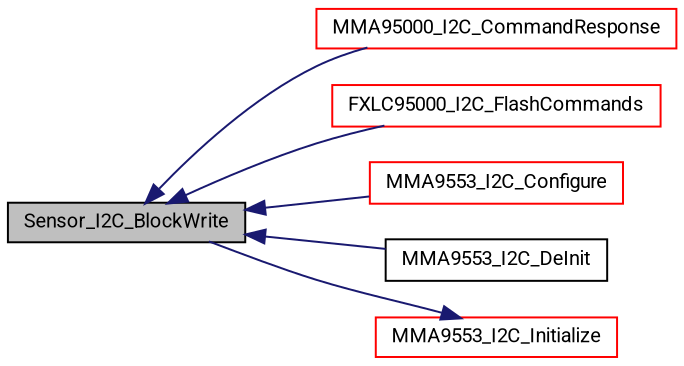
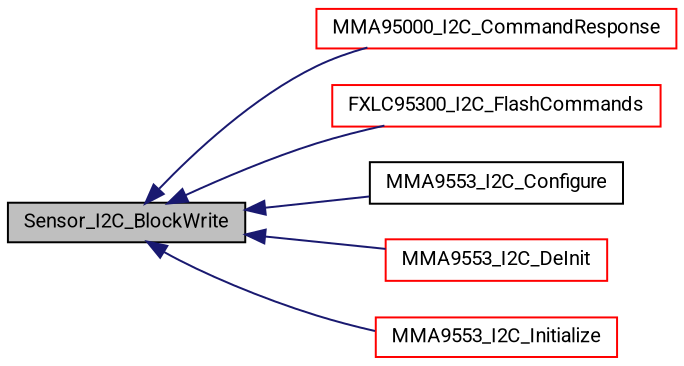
node "FXLC95000_I2C_FlashCommands": label "FXLC95000_I2C_FlashCommands" -> "FXLC95300_I2C_FlashCommands"
node "MMA9553_I2C_Configure": color red -> black
node "MMA9553_I2C_DeInit": color black -> red
edge "Sensor_I2C_BlockWrite" -> "MMA9553_I2C_Initialize": reversed
